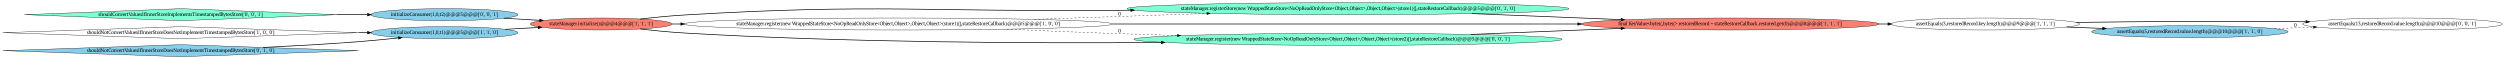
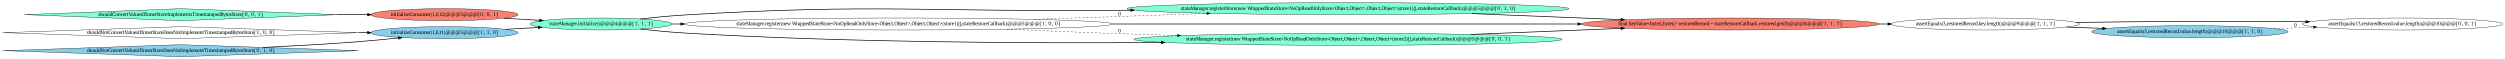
node "initializeConsumer(1,0,t2)@@@3@@@['0', '0', '1']": fillcolor skyblue -> salmon
node "stateManager.initialize()@@@4@@@['1', '1', '1']": fillcolor salmon -> aquamarine
